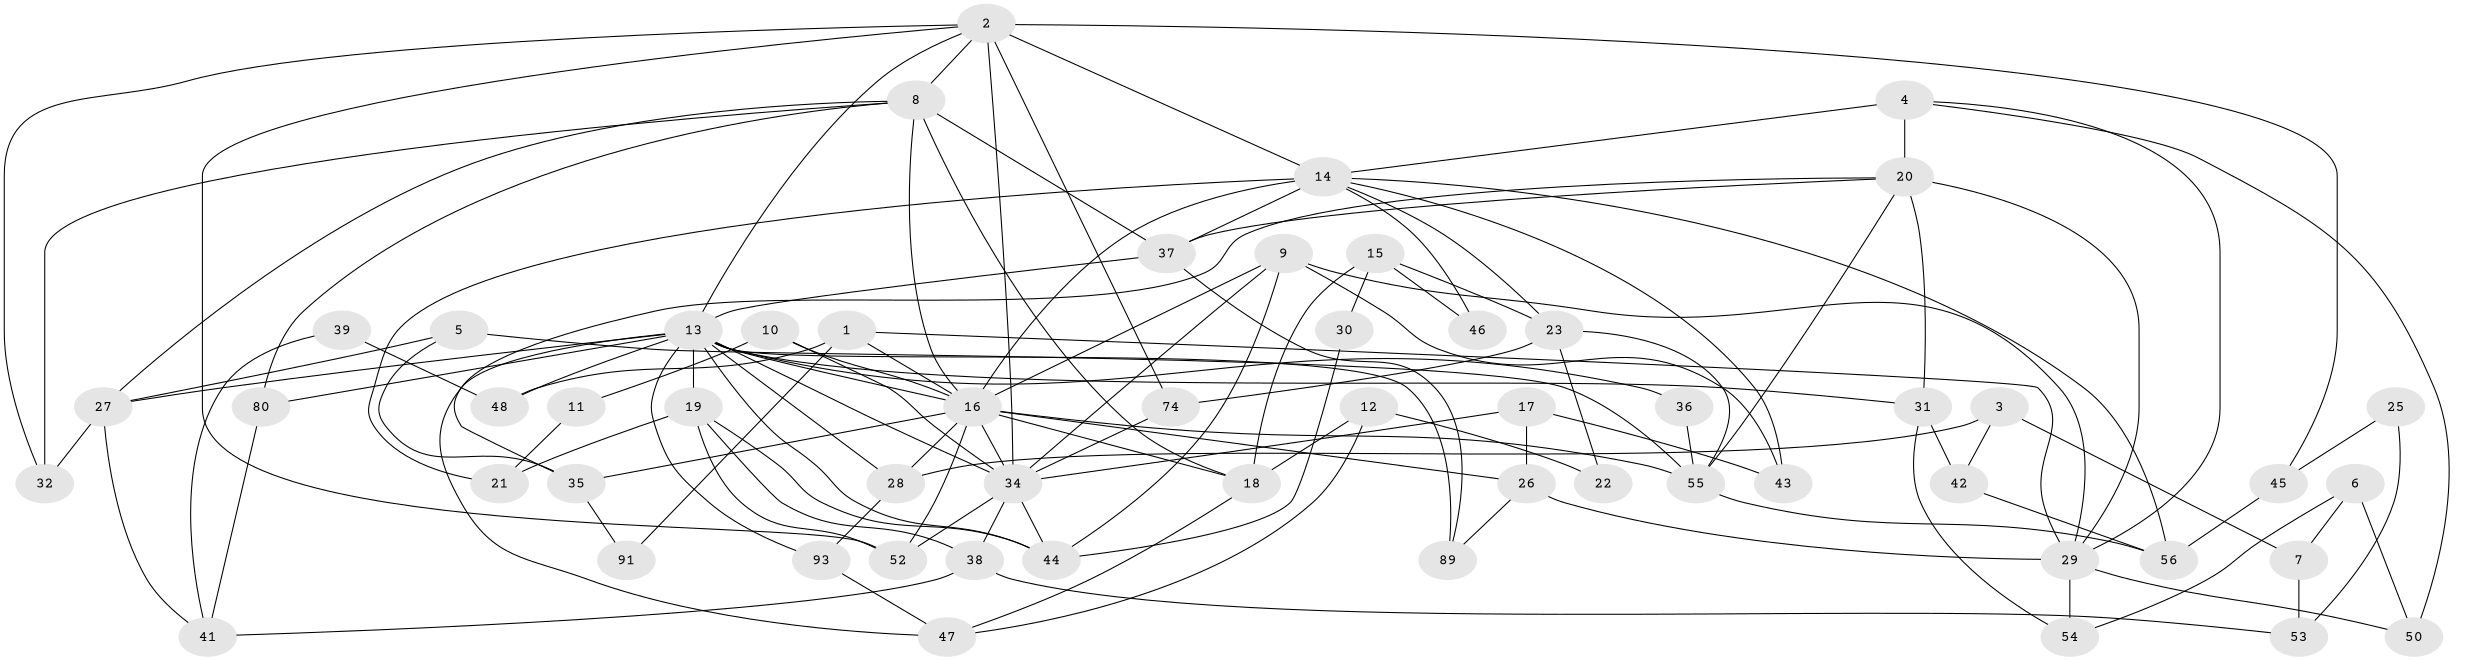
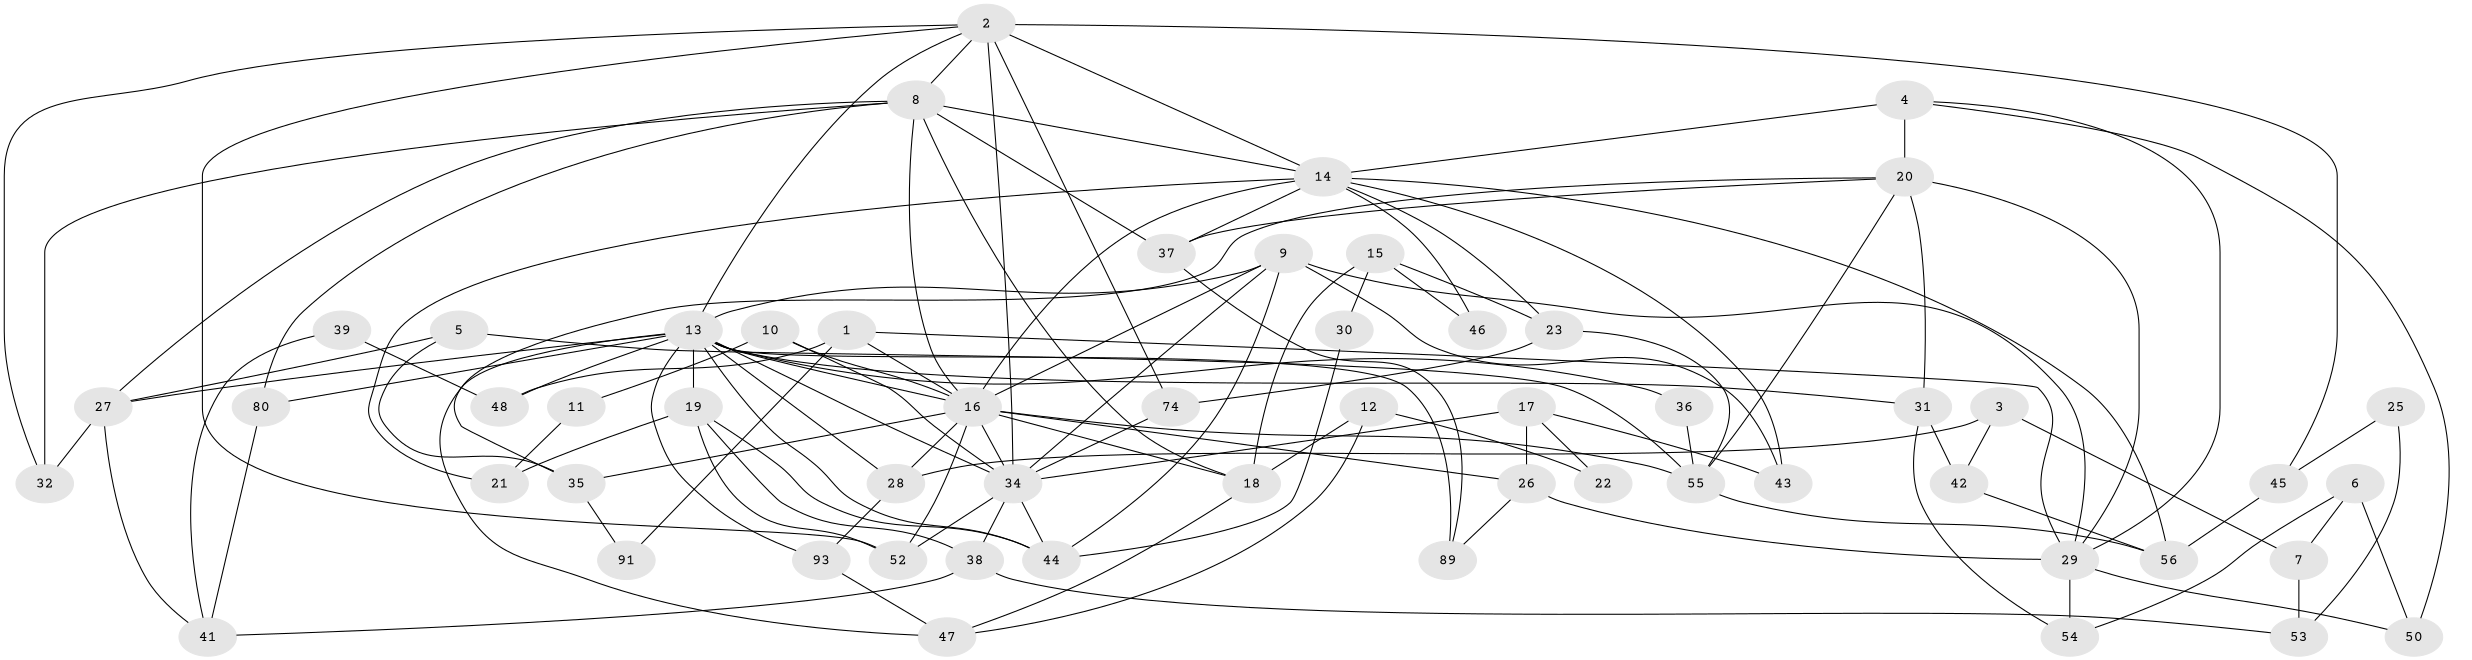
edge "8" -- "14": added
edge "37" -- "13": now "9" -- "13"
edge "23" -- "22": now "17" -- "22"
